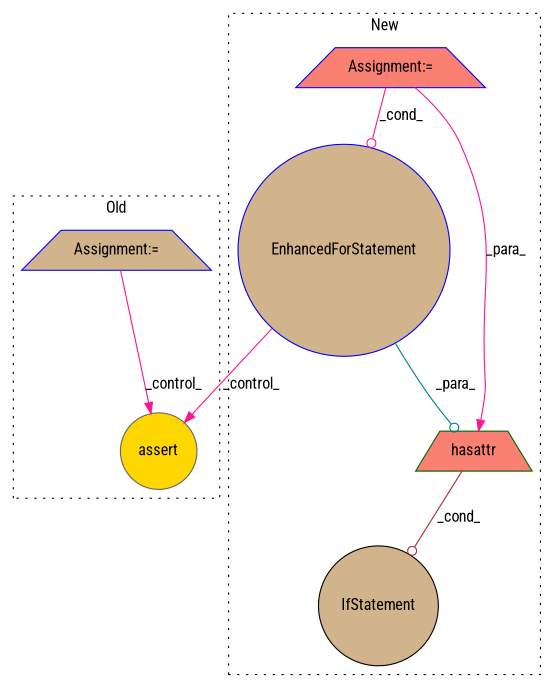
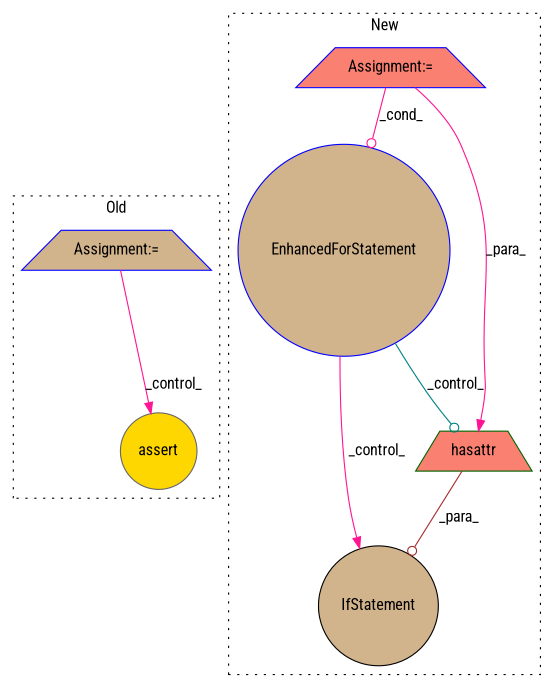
edge "EnhancedForStatement" -> "assert": now "EnhancedForStatement" -> "IfStatement"
edge "EnhancedForStatement" -> "hasattr": label "_para_" -> "_control_"
edge "hasattr" -> "IfStatement": label "_cond_" -> "_para_"
